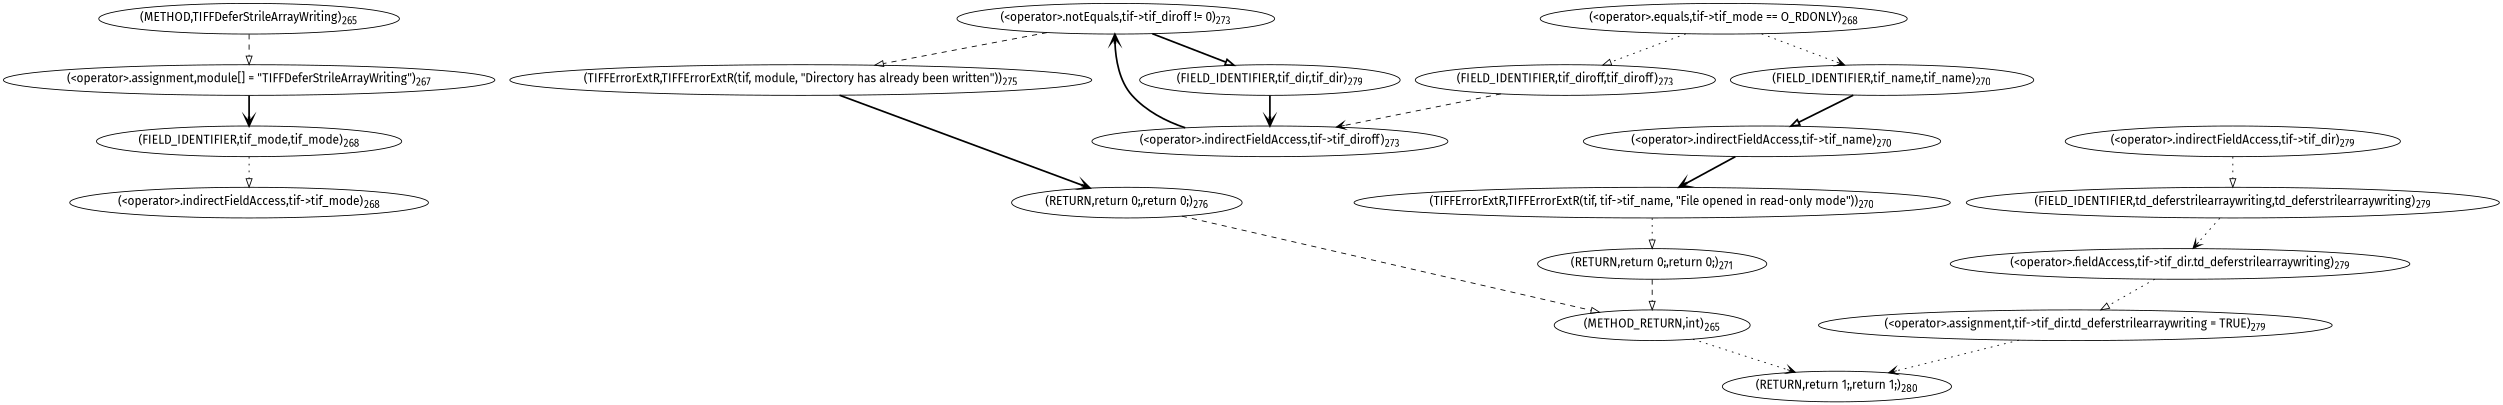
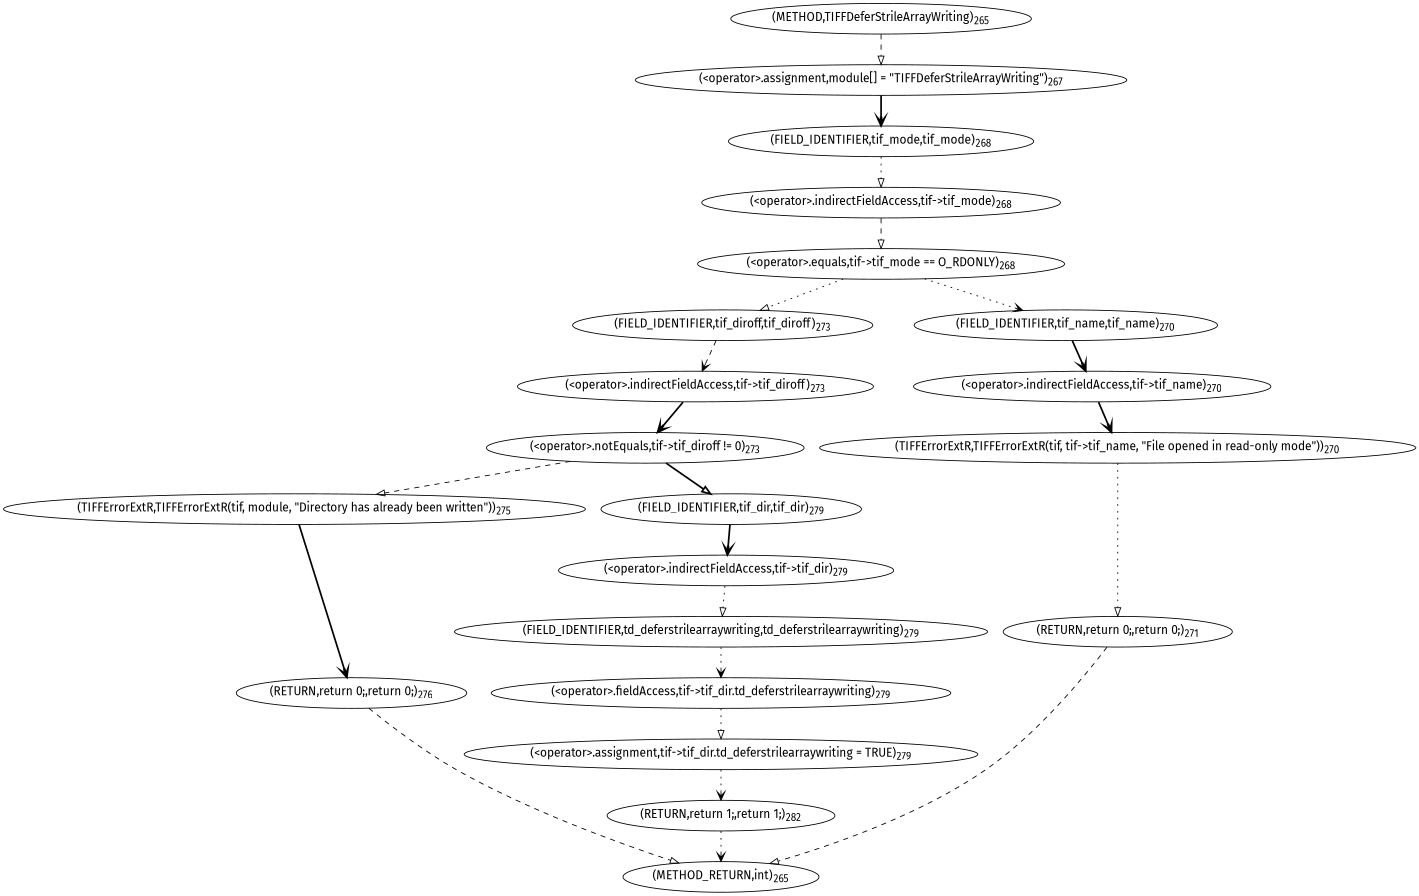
edge "(FIELD_IDENTIFIER,tif_dir,tif_dir)" -> "(<operator>.indirectFieldAccess,tif->tif_diroff)": now "(FIELD_IDENTIFIER,tif_dir,tif_dir)" -> "(<operator>.indirectFieldAccess,tif->tif_dir)"
edge "(FIELD_IDENTIFIER,tif_name,tif_name)" -> "(<operator>.indirectFieldAccess,tif->tif_name)": arrowhead onormal -> vee
edge "(<operator>.indirectFieldAccess,tif->tif_mode)" -> "(<operator>.equals,tif->tif_mode == O_RDONLY)": added
edge "(METHOD_RETURN,int)" -> "(RETURN,return 1;,return 1;)": reversed
node "(RETURN,return 1;,return 1;)": text "280" -> "282"
